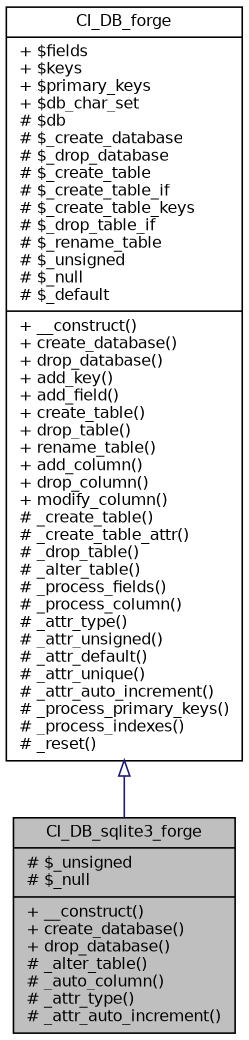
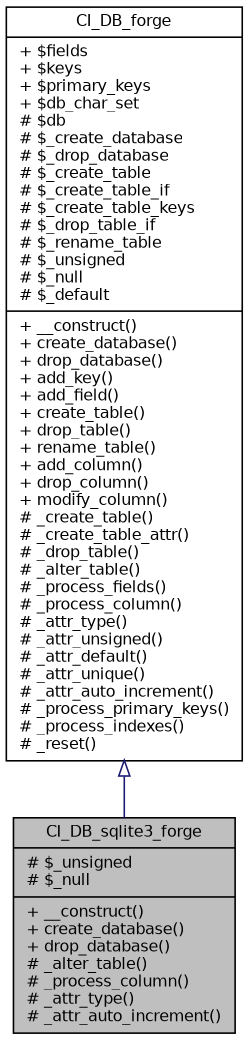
node "CI_DB_sqlite3_forge": text "# _auto_column()" -> "# _process_column()"
